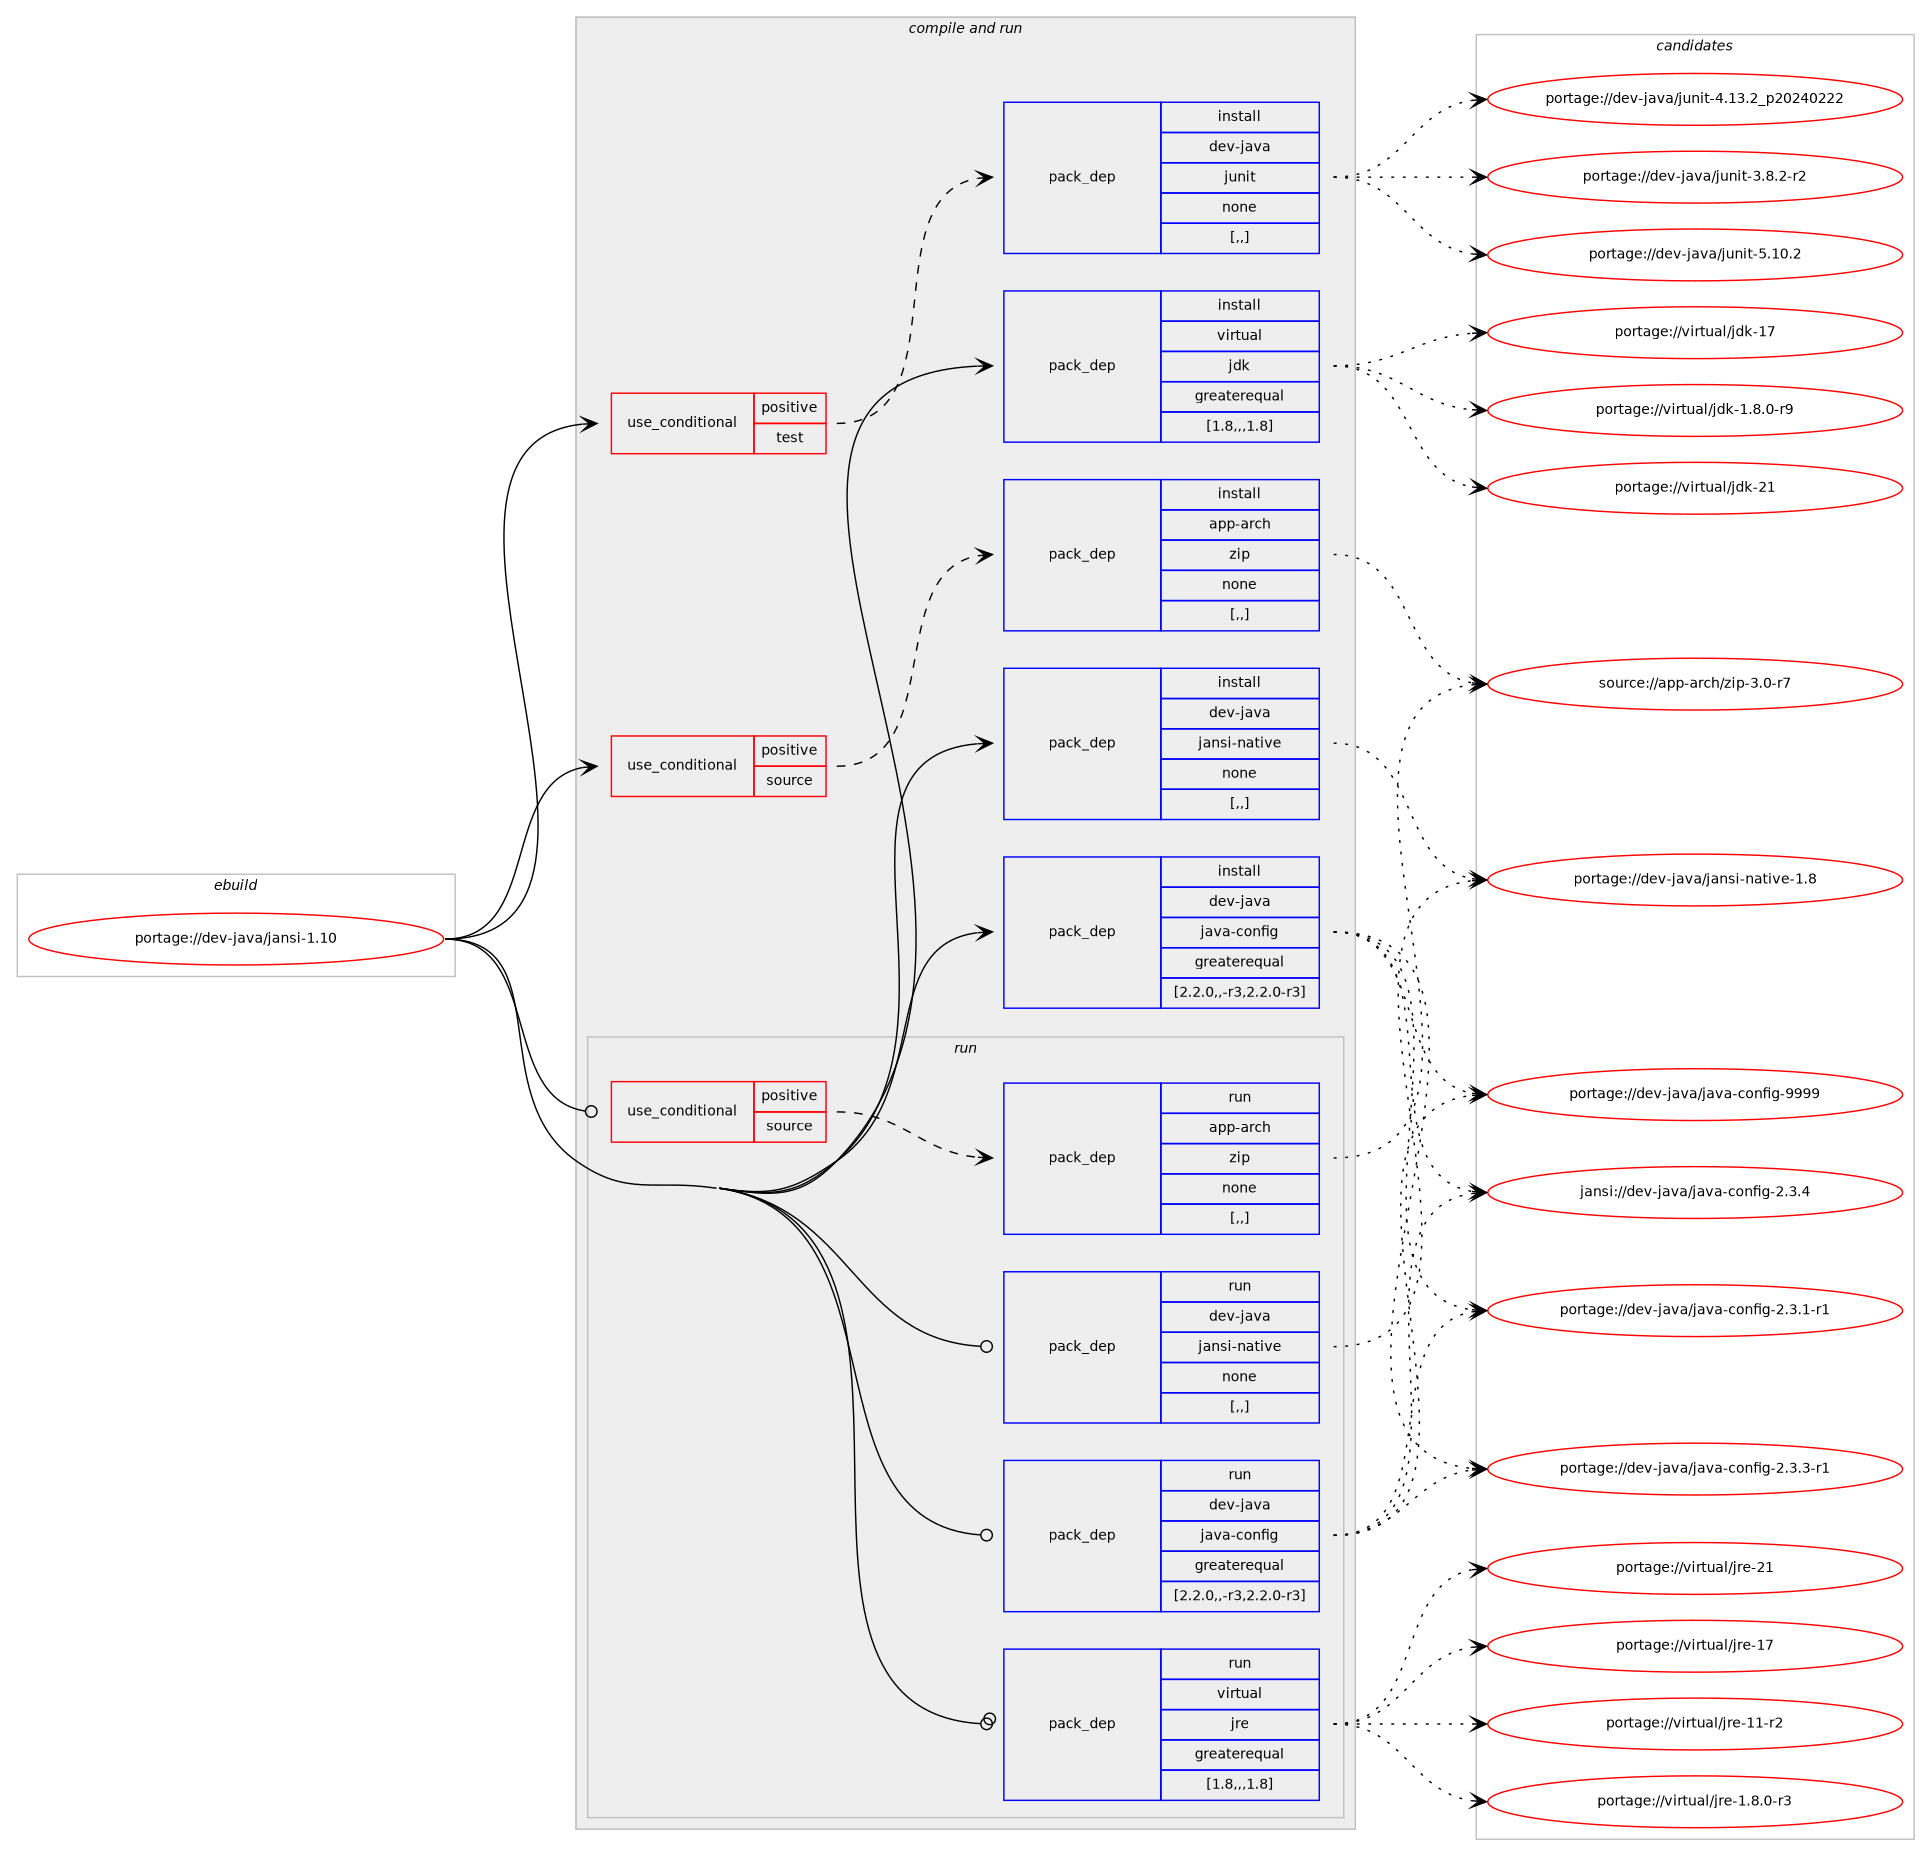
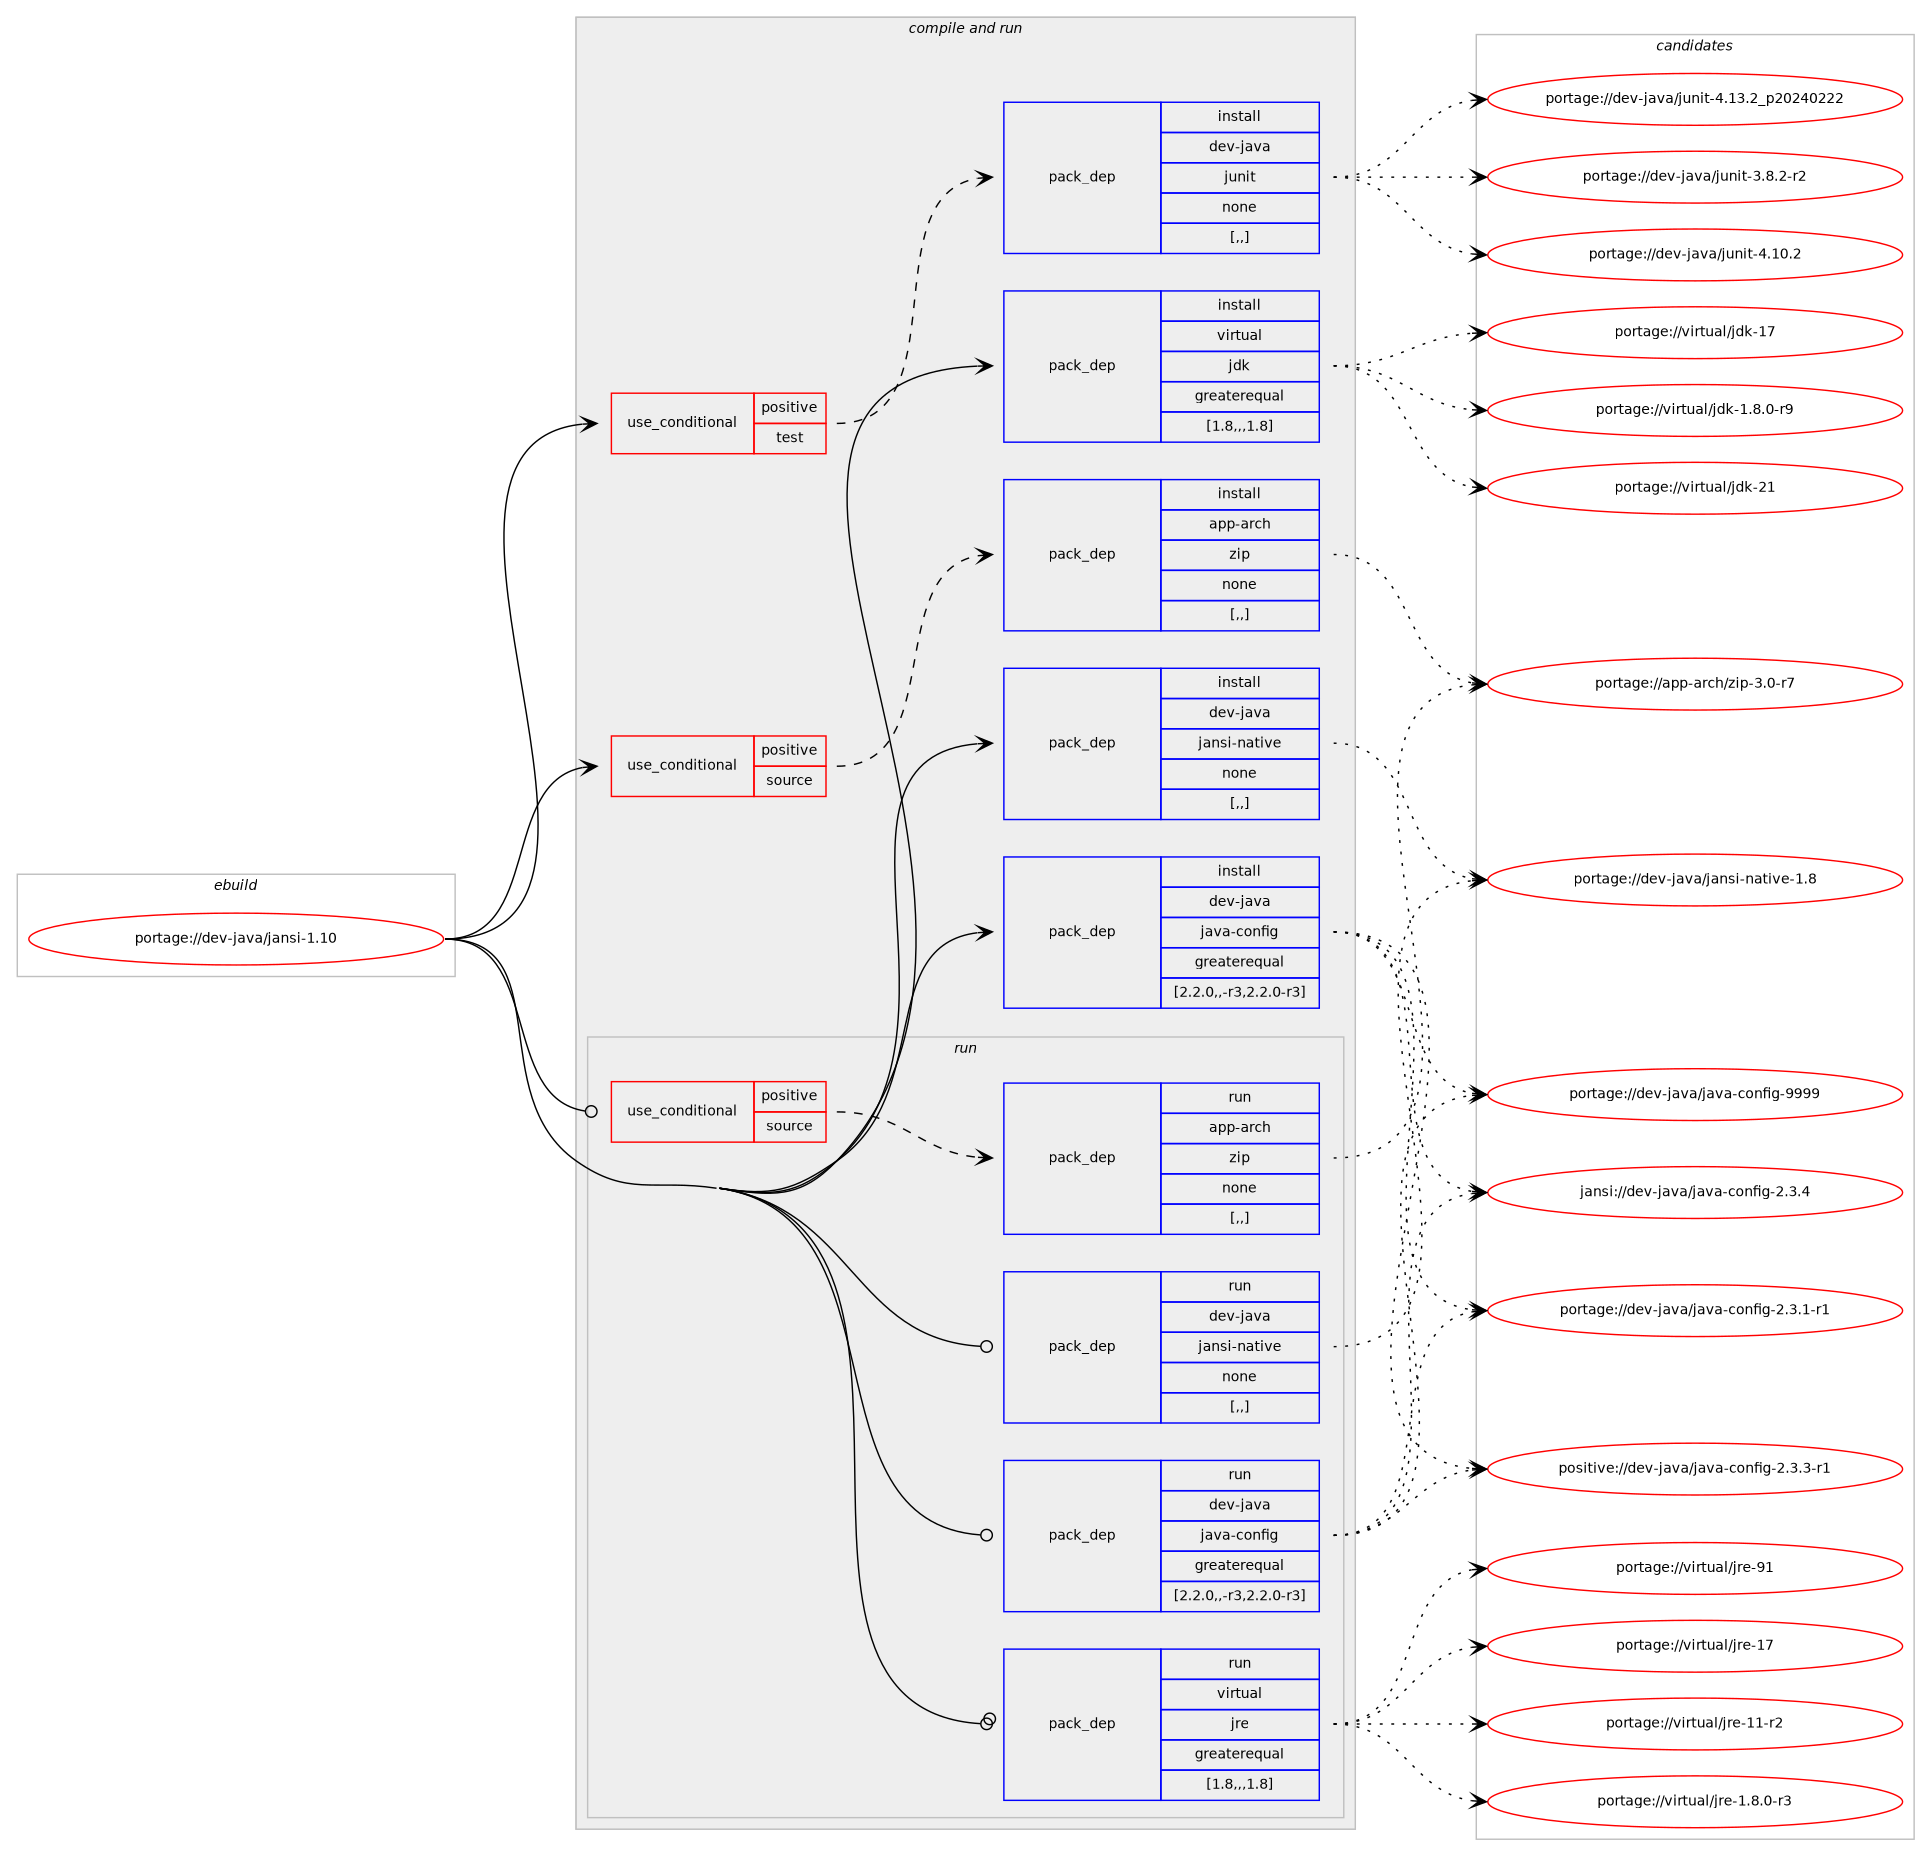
node "portage://dev-java/junit-5.10.2": label "portage://dev-java/junit-5.10.2" -> "portage://dev-java/junit-4.10.2"
node "source://app-arch/zip-3.0-r7": label "source://app-arch/zip-3.0-r7" -> "portage://app-arch/zip-3.0-r7"
node "portage://dev-java/java-config-2.3.3-r1": label "portage://dev-java/java-config-2.3.3-r1" -> "positive://dev-java/java-config-2.3.3-r1"
node "portage://virtual/jre-21": label "portage://virtual/jre-21" -> "portage://virtual/jre-91"
